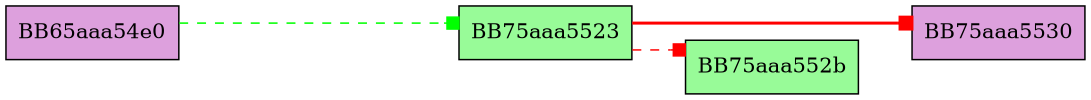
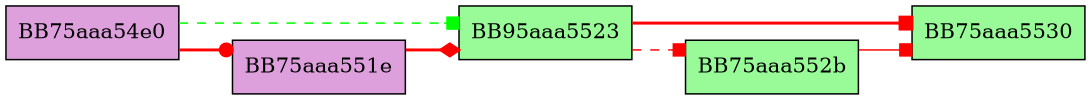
node "BB65aaa54e0": label "BB65aaa54e0" -> "BB75aaa54e0"
node "BB75aaa5523": label "BB75aaa5523" -> "BB95aaa5523"
node "BB75aaa5530": fillcolor plum -> palegreen
edge "BB75aaa552b" -> "BB75aaa5530": added
node "BB75aaa551e": added
